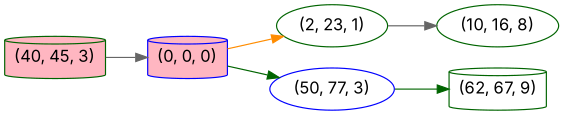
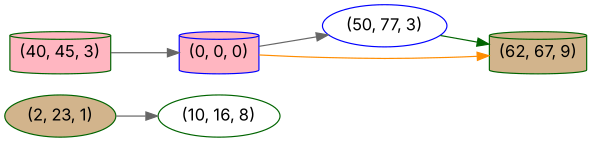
node "(2, 23, 1)": fillcolor white -> tan
edge "(0, 0, 0)" -> "(2, 23, 1)": now "(0, 0, 0)" -> "(62, 67, 9)"
edge "(0, 0, 0)" -> "(50, 77, 3)": color darkgreen -> gray40
node "(62, 67, 9)": fillcolor white -> tan
